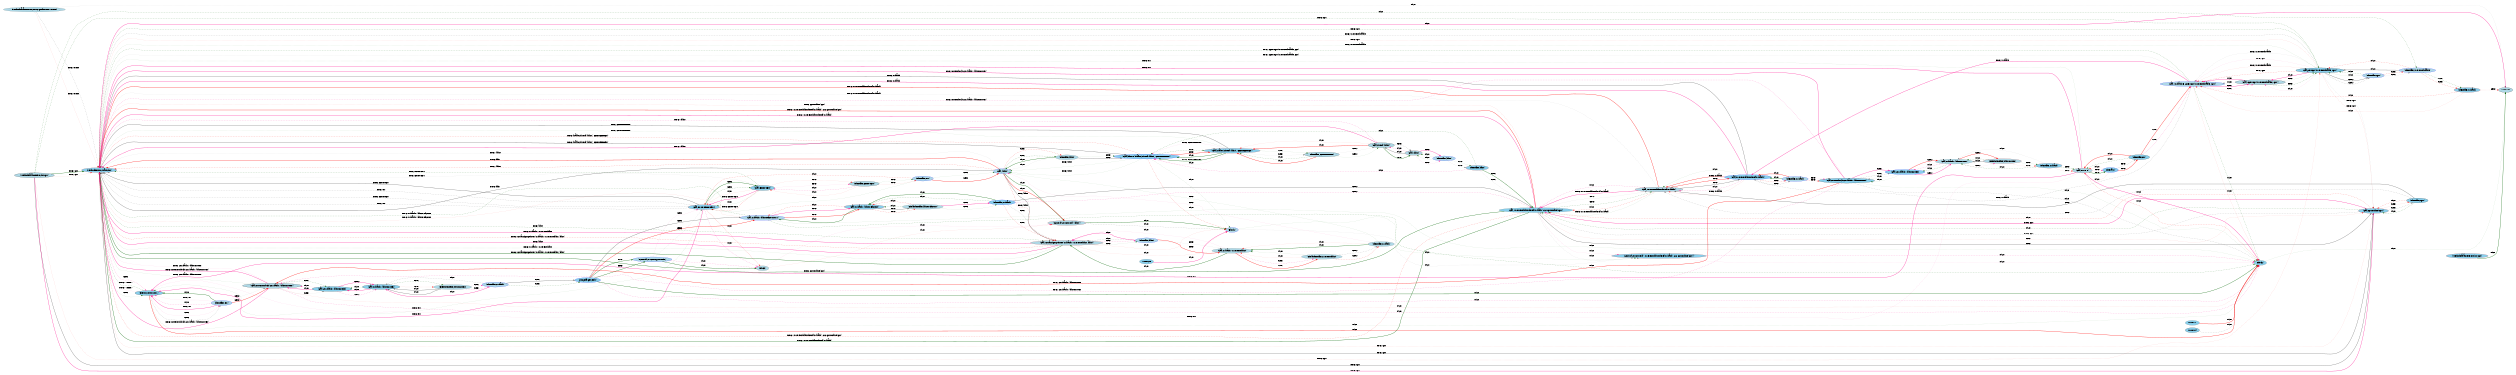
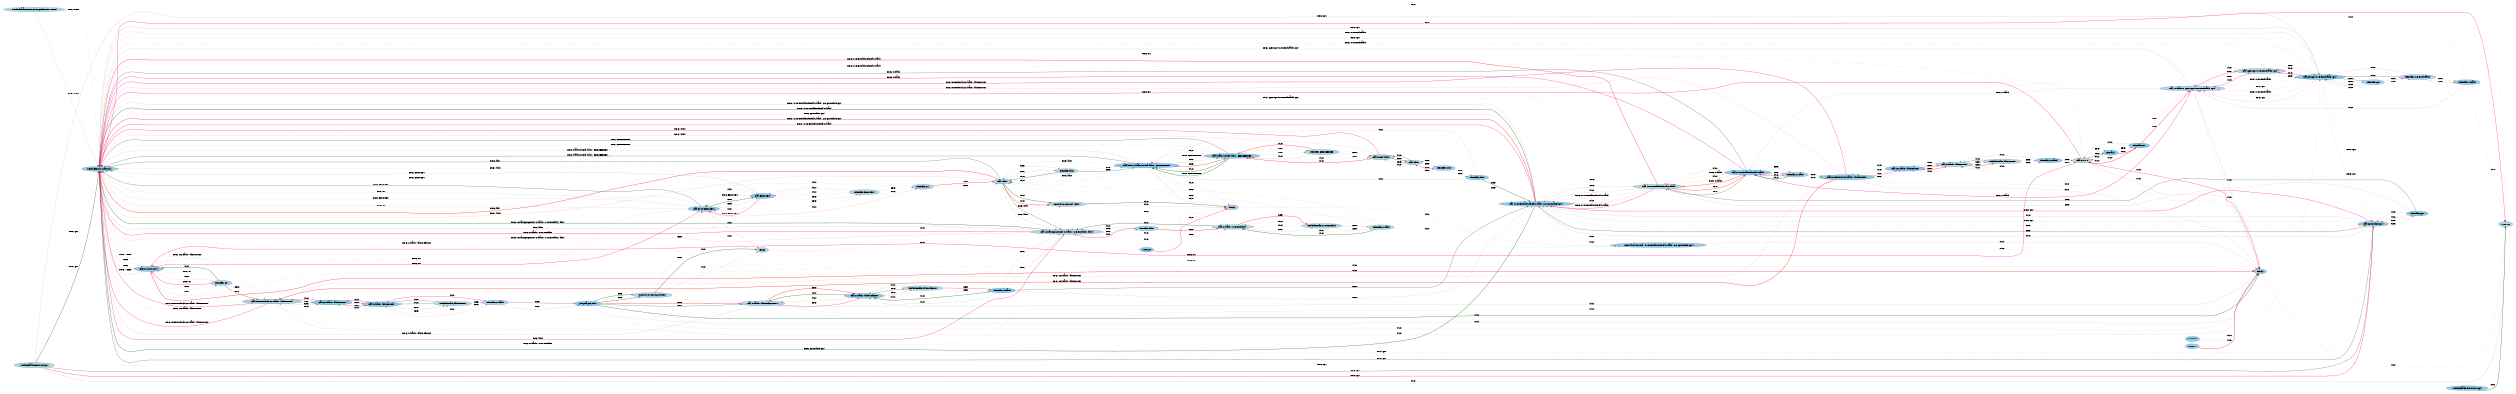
edge "(MethodParameterIn,int cpu)" -> "(Identifier,swevent_htable)": now "(MethodParameterIn,int cpu)" -> "1000100"
edge "(MethodReturn,static int)" -> "1000100": label "AST: " -> "GFP: "
